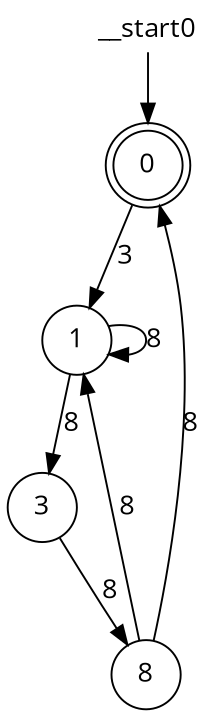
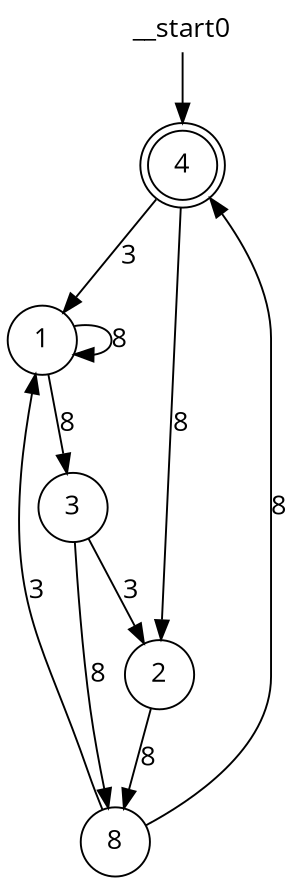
node "0": label "0" -> "4"
edge "8" -> "1": label "8" -> "3"
node "2": added
